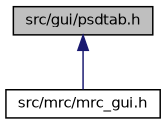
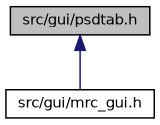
node "src/mrc/mrc_gui.h": label "src/mrc/mrc_gui.h" -> "src/gui/mrc_gui.h"
